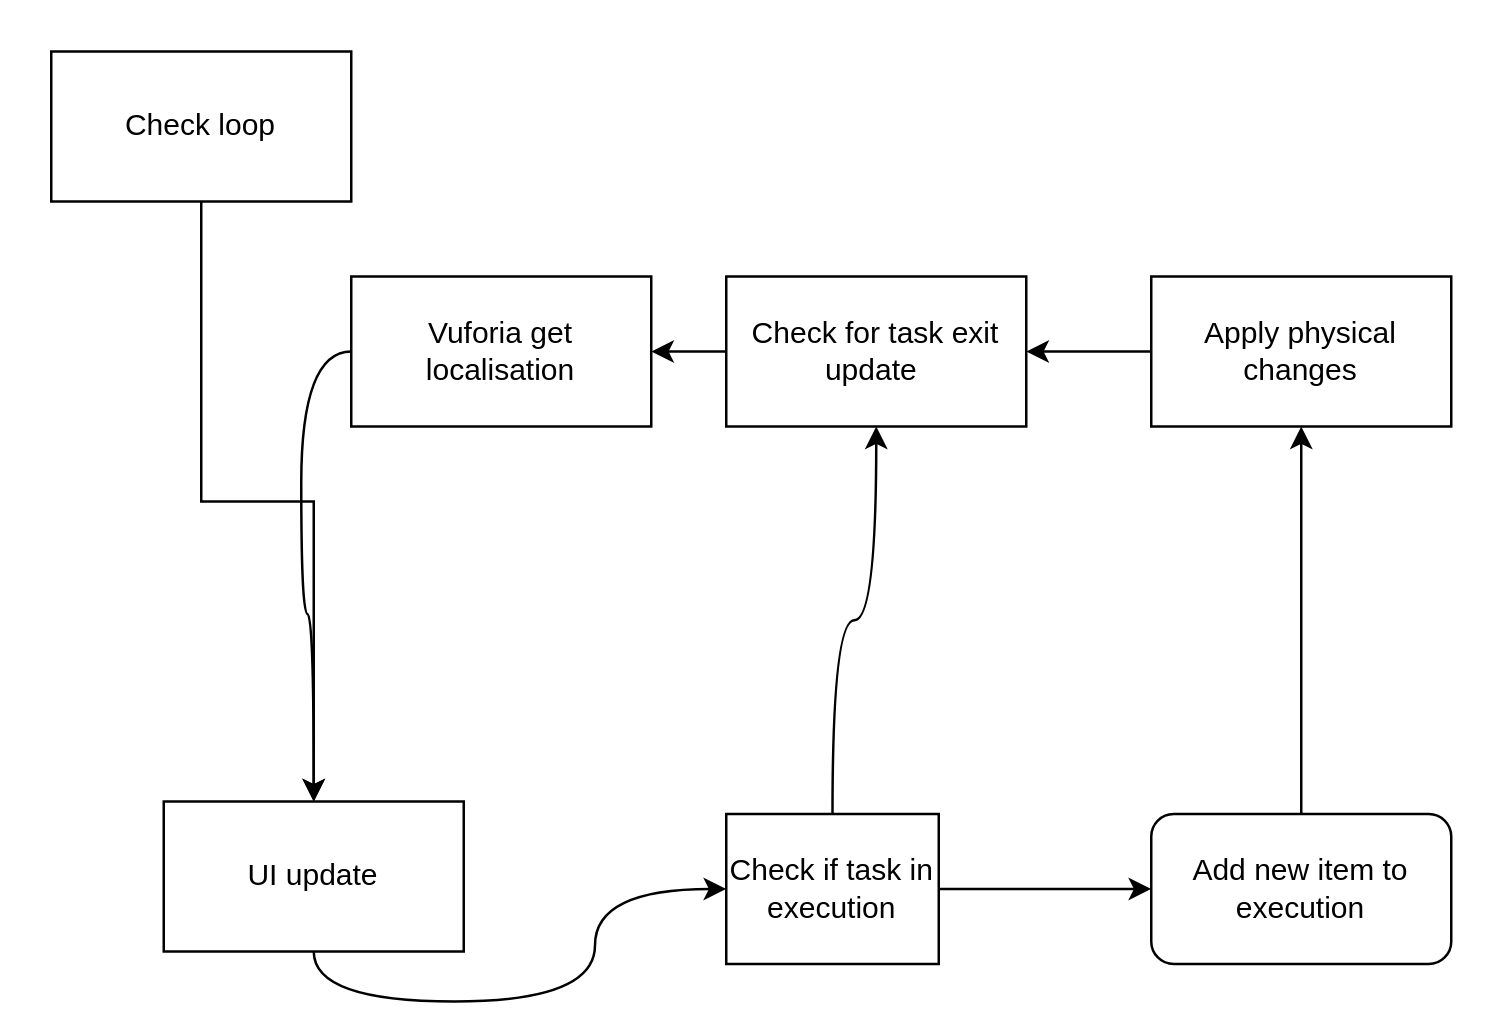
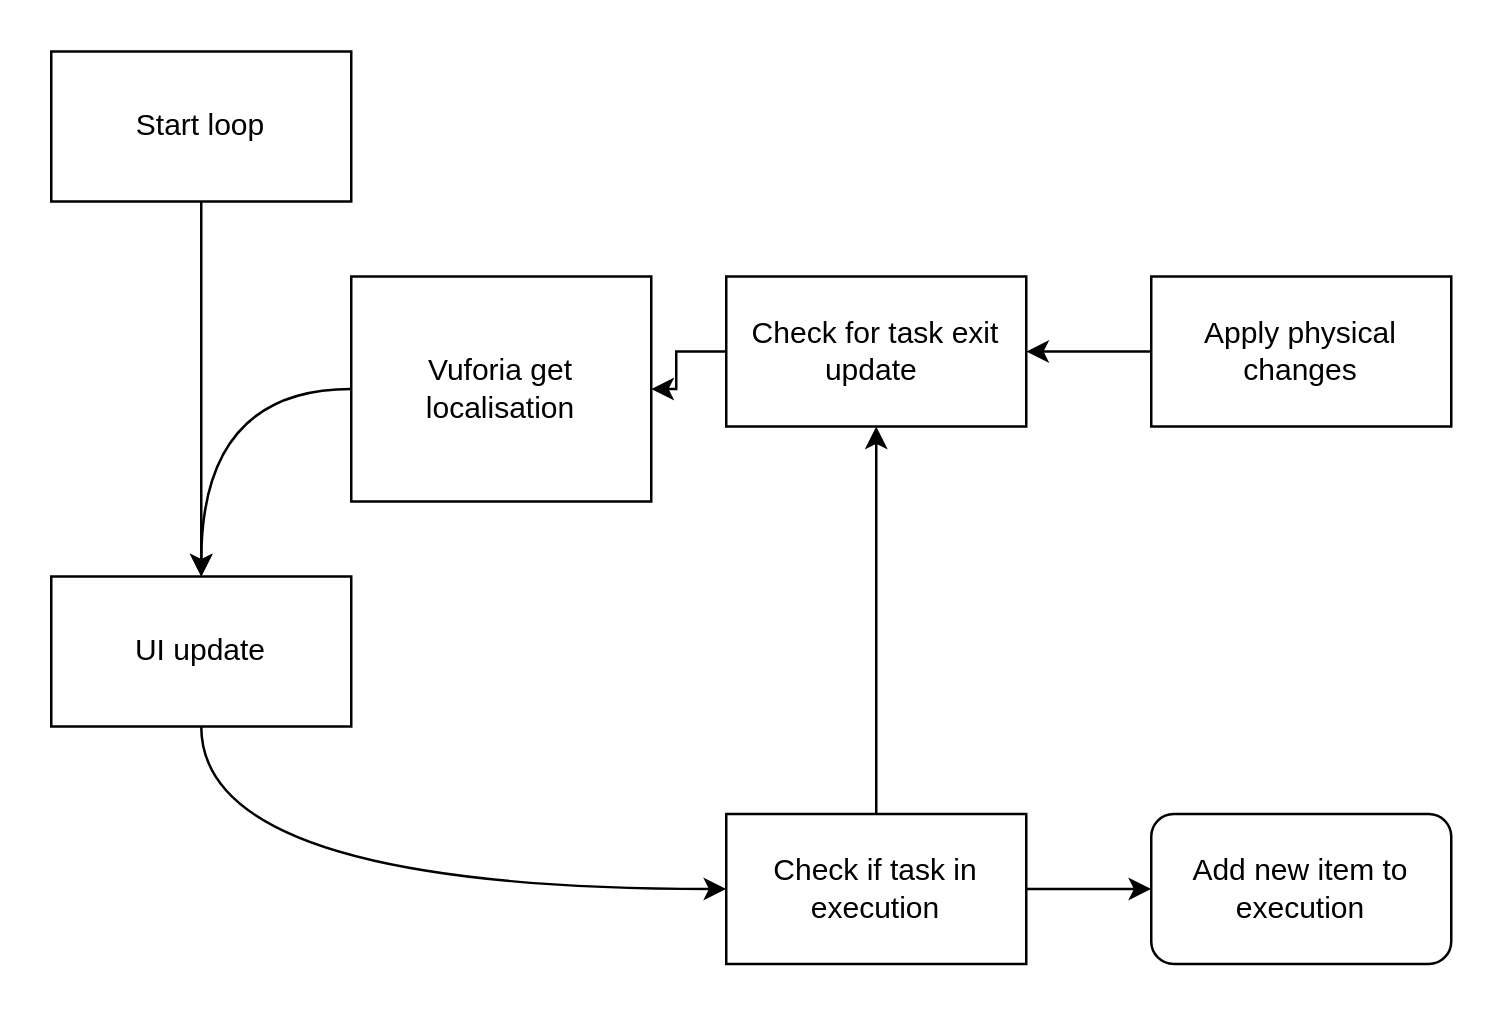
node "Check loop": label "Check loop" -> "Start loop"
node "Vuforia get localisation": size 300x150 -> 300x225
edge "Add new item to execution" -> "Apply physical changes": removed
node "UI update": moved (314, 876) -> (201, 651)
node "Check if task in execution": size 213x150 -> 300x150
